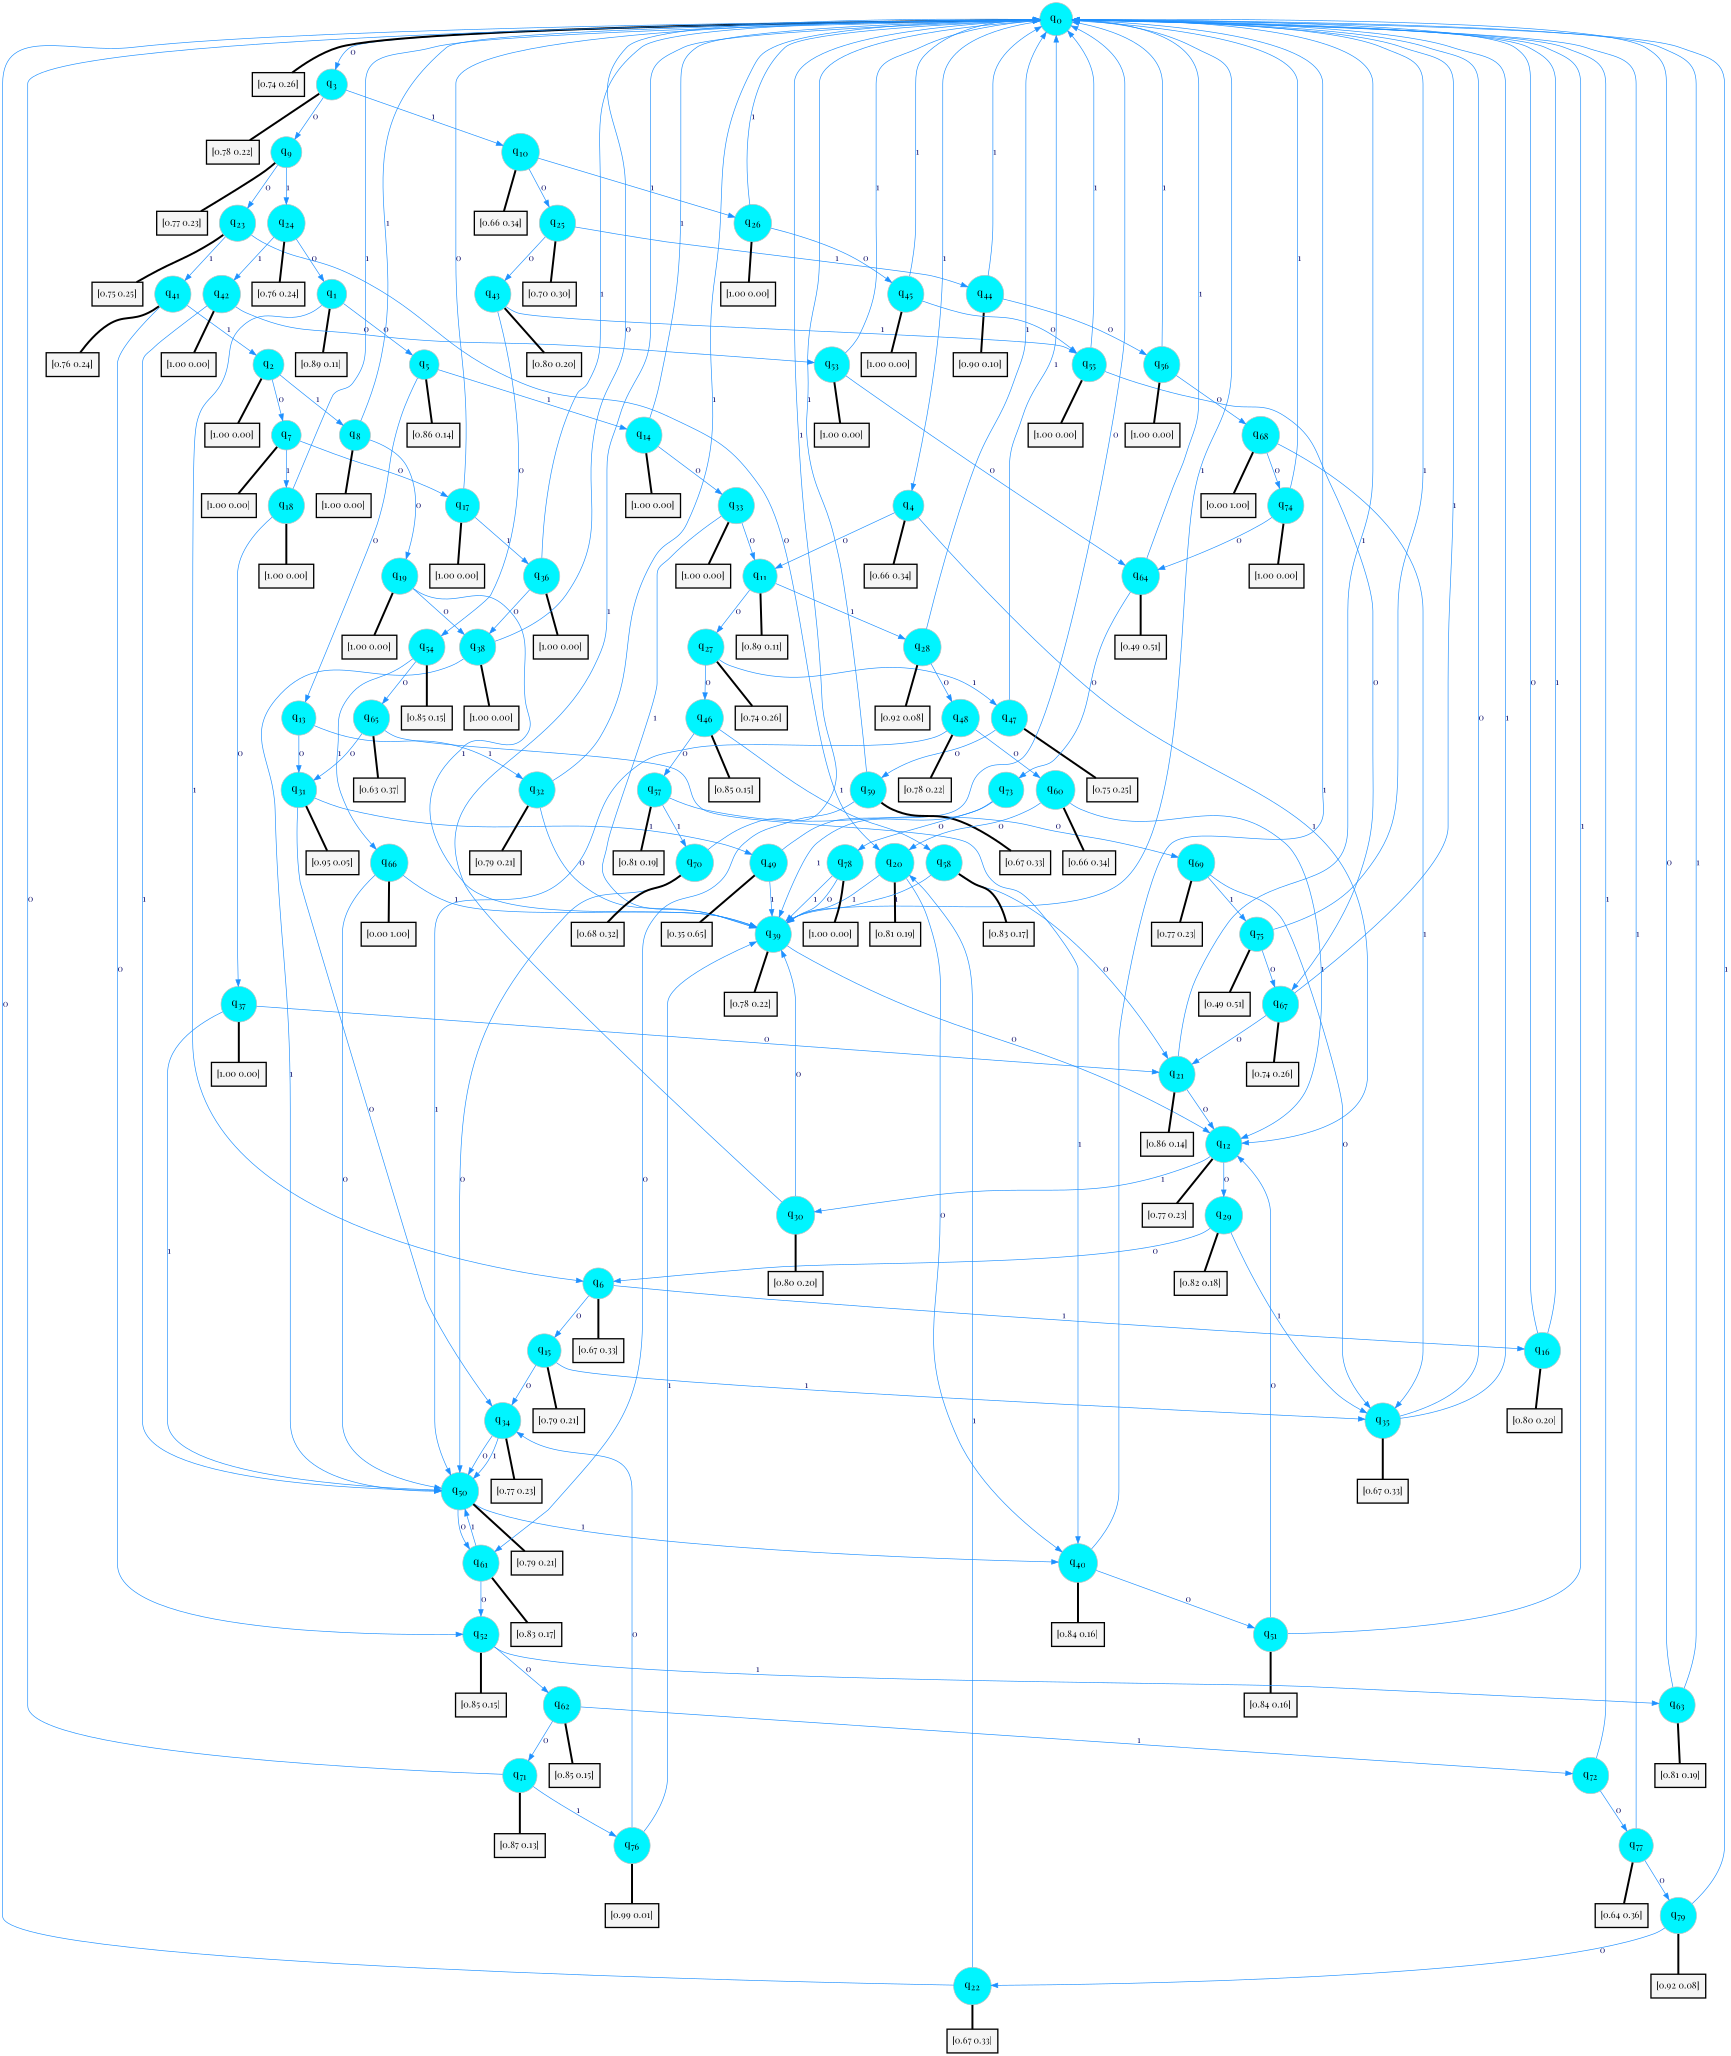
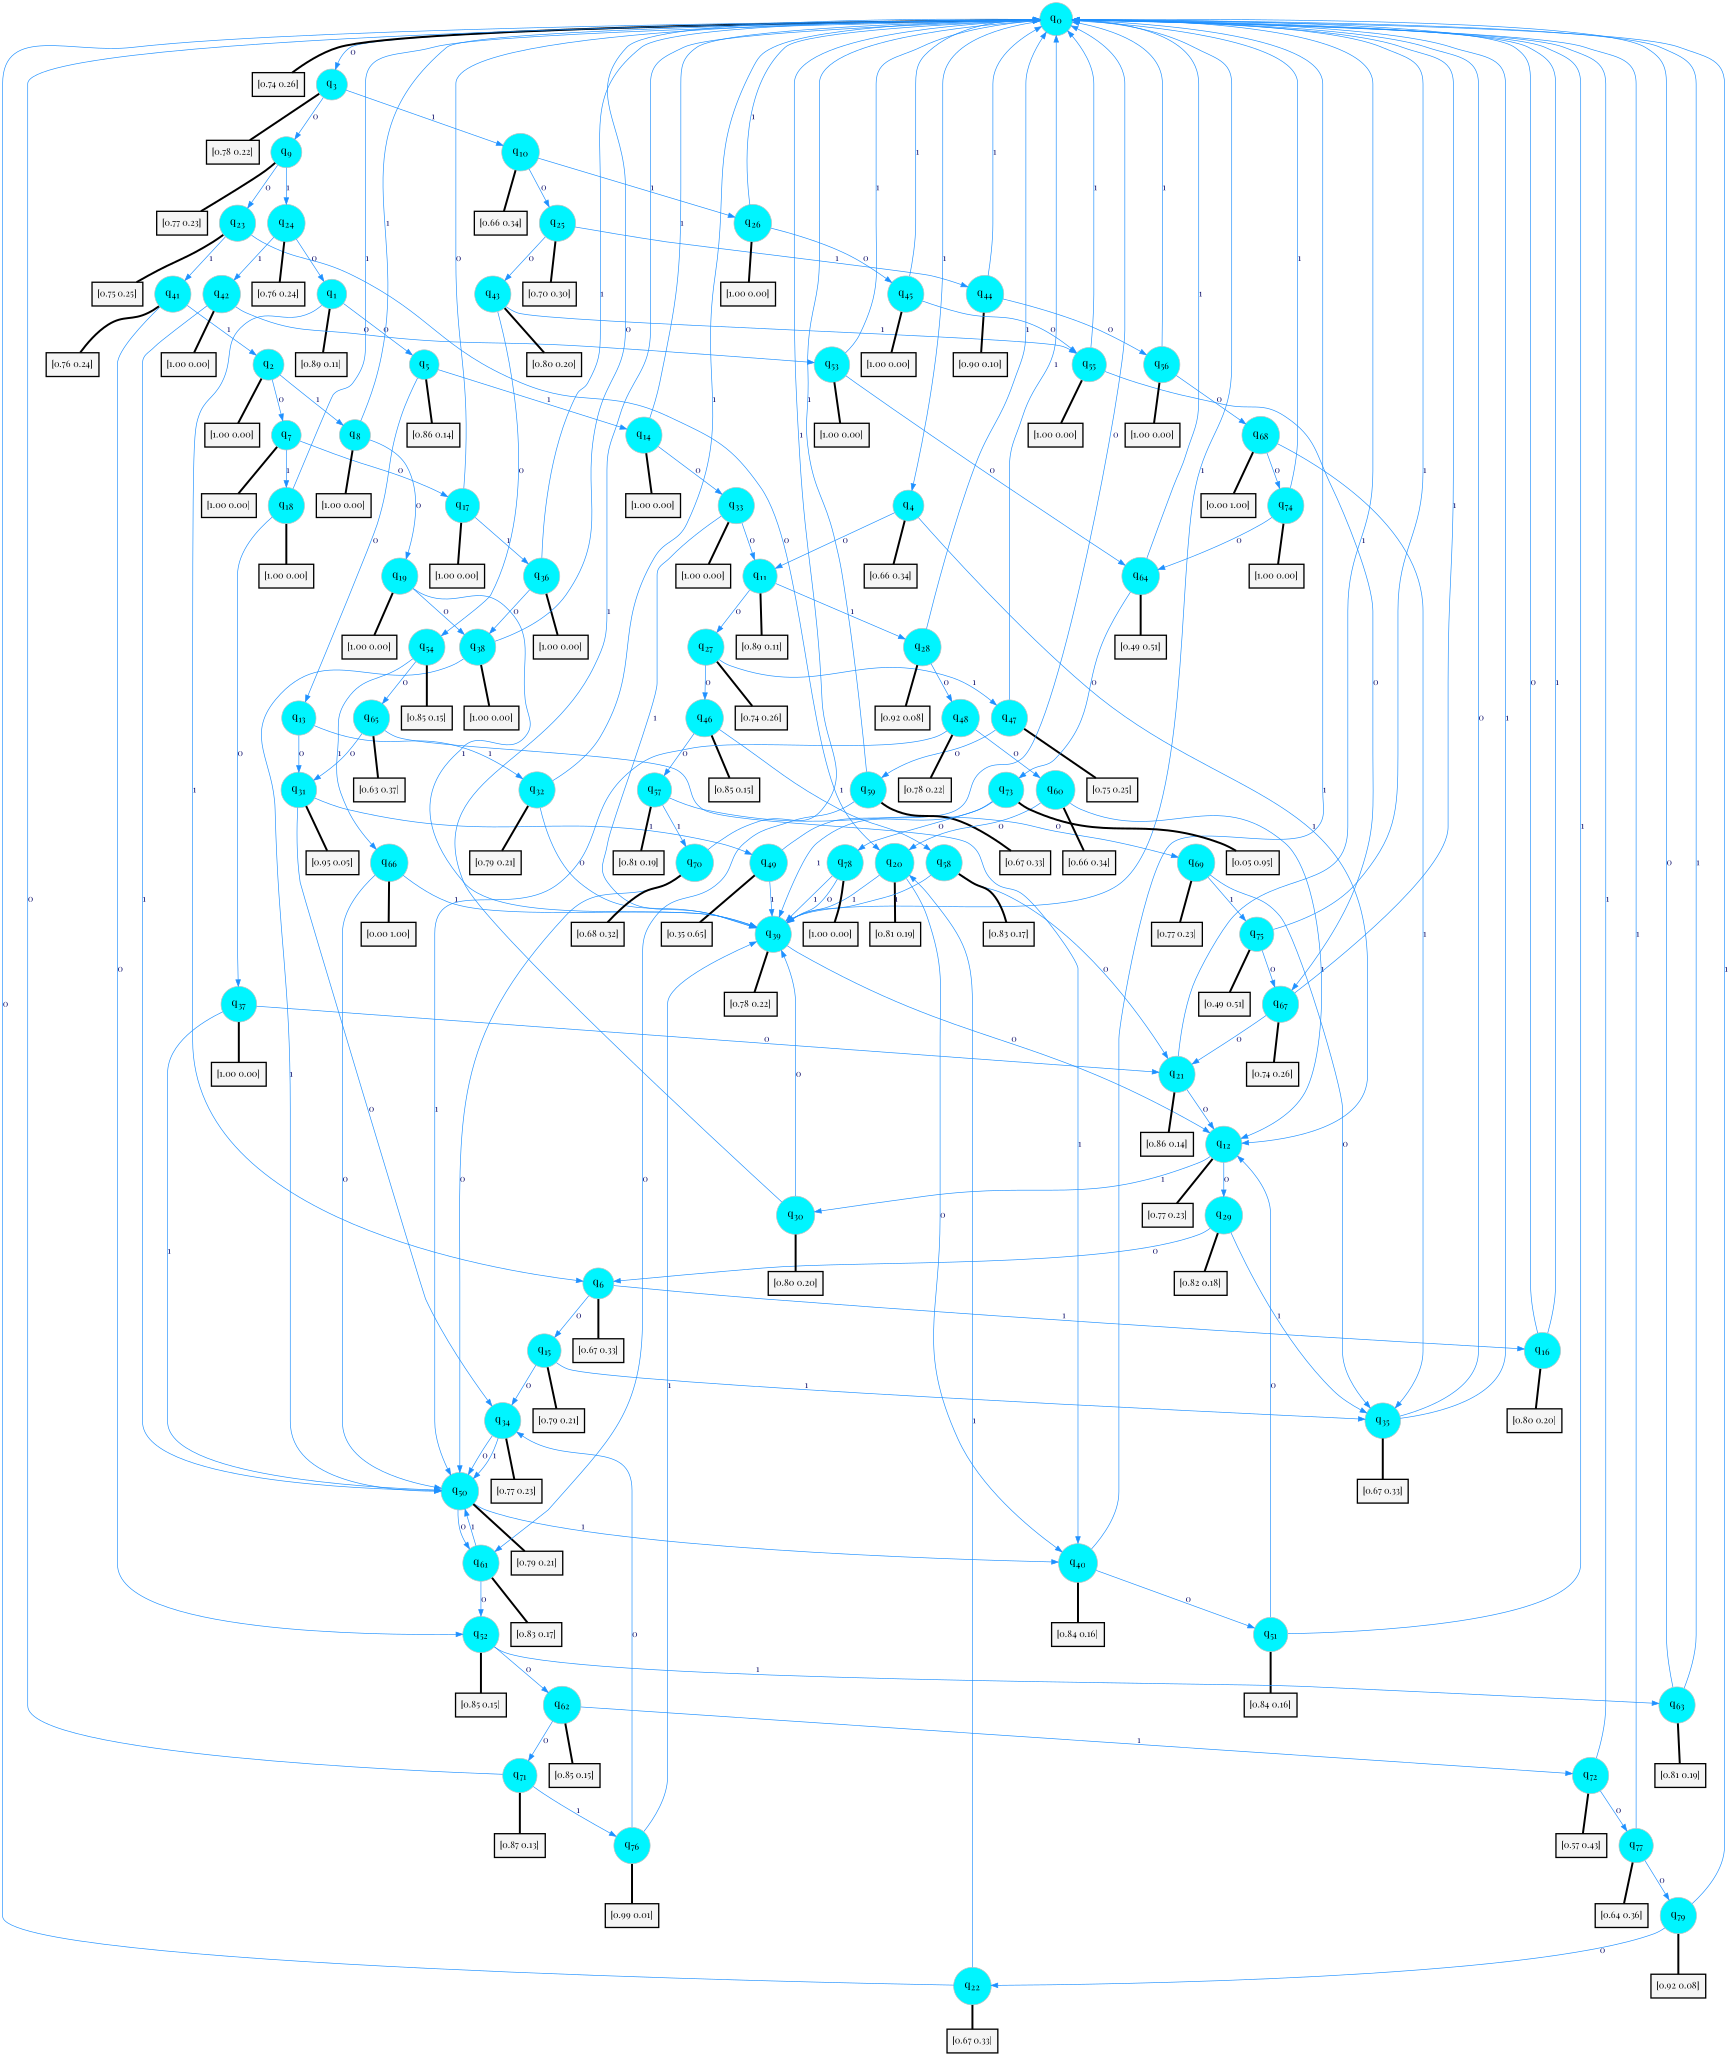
node "[0.05 0.95]": added
node "[0.57 0.43]": added
